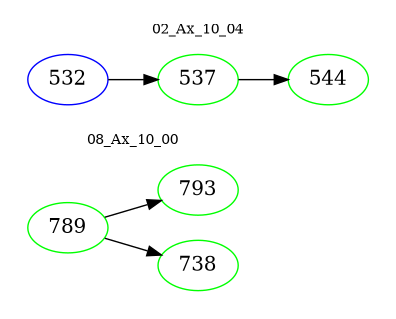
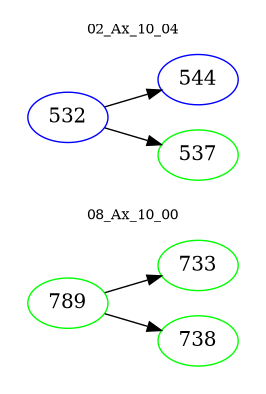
edge "537" -> "544": now "532" -> "544"
node "544": color green -> blue
node "793": label "793" -> "733"
